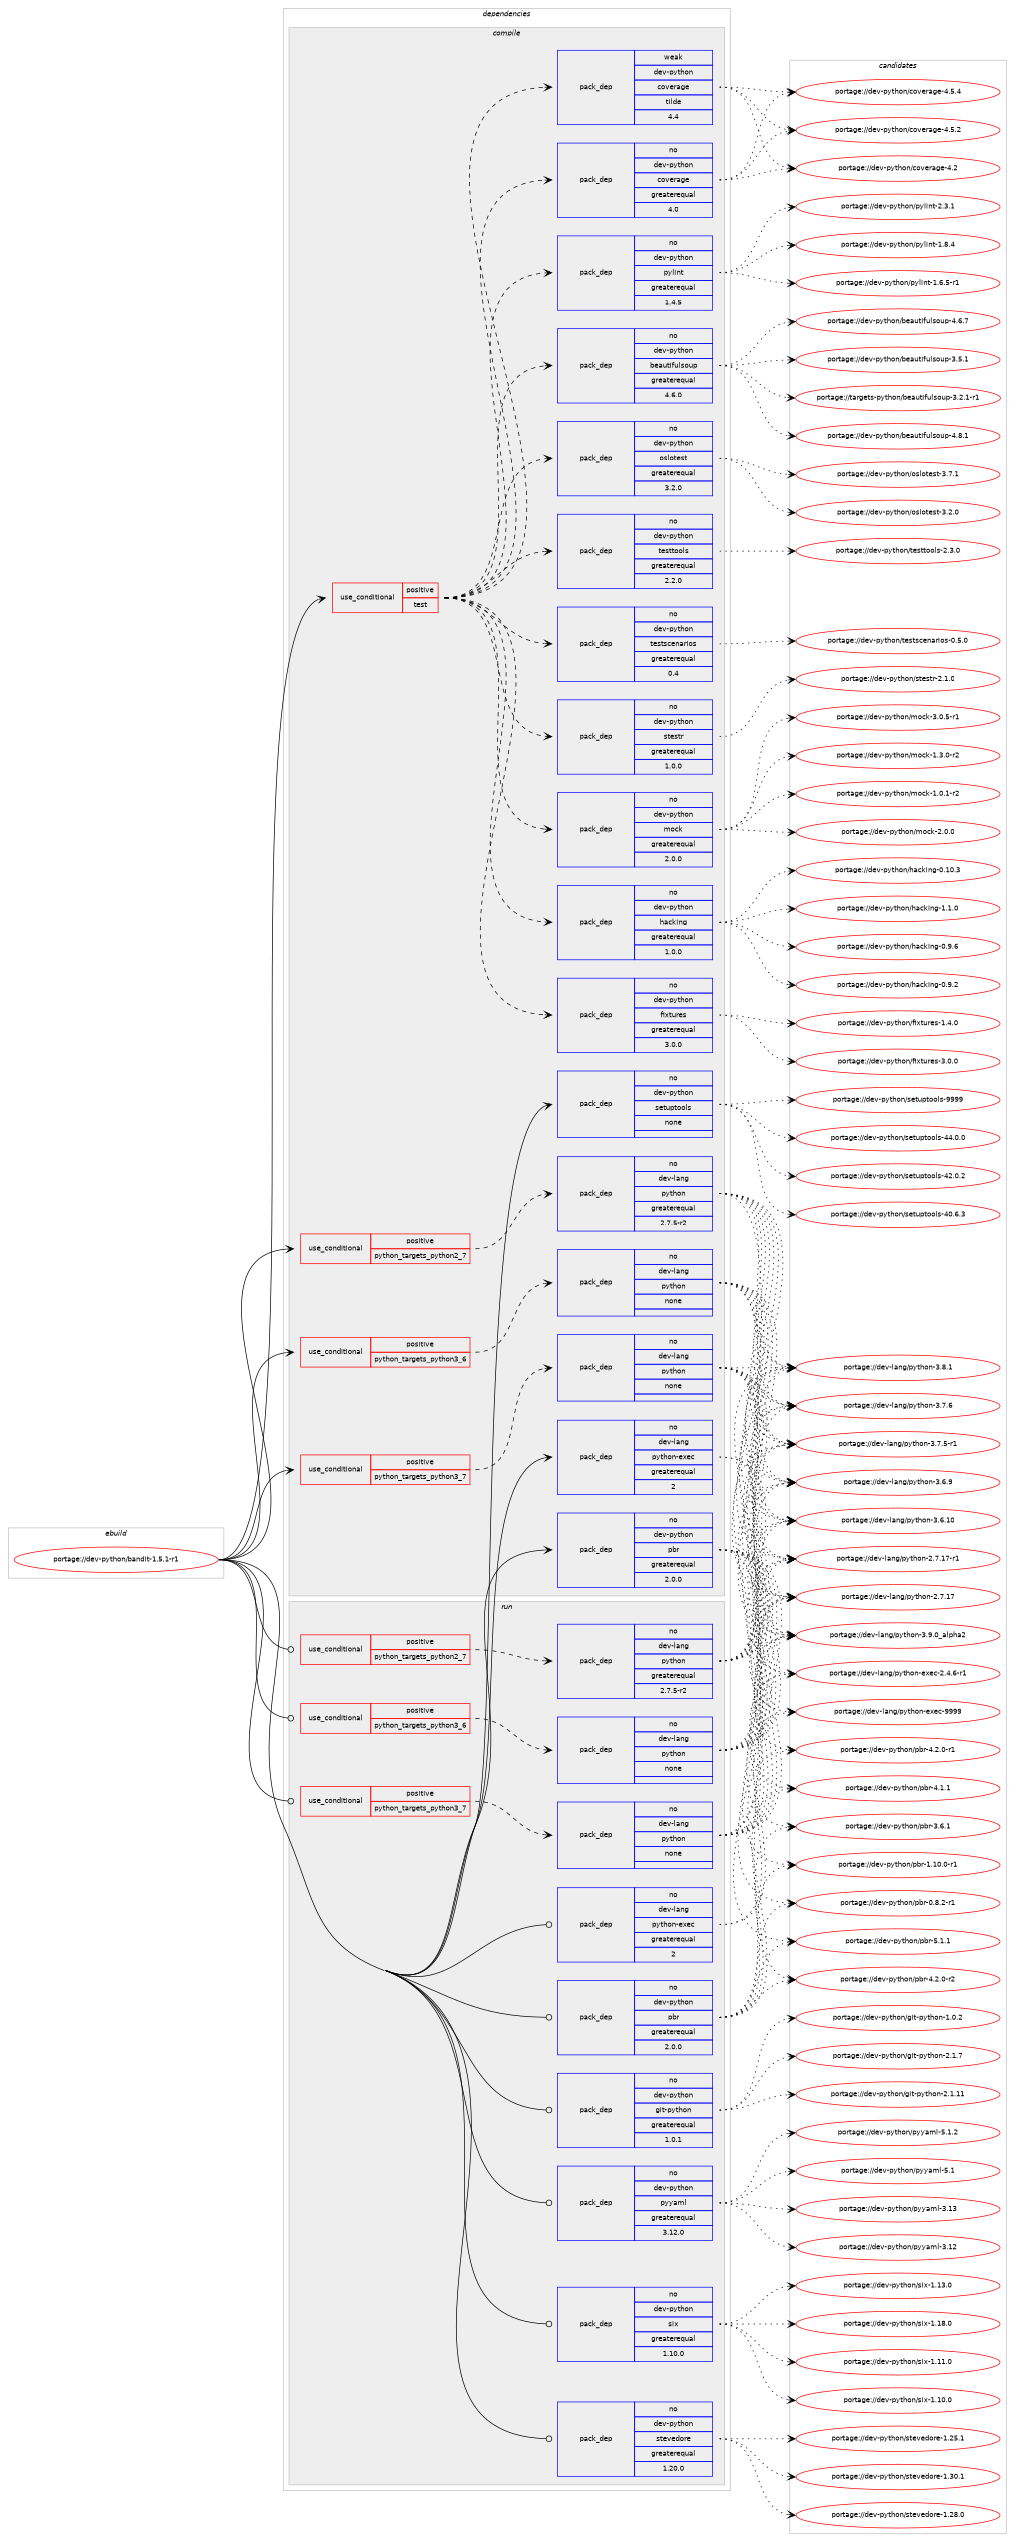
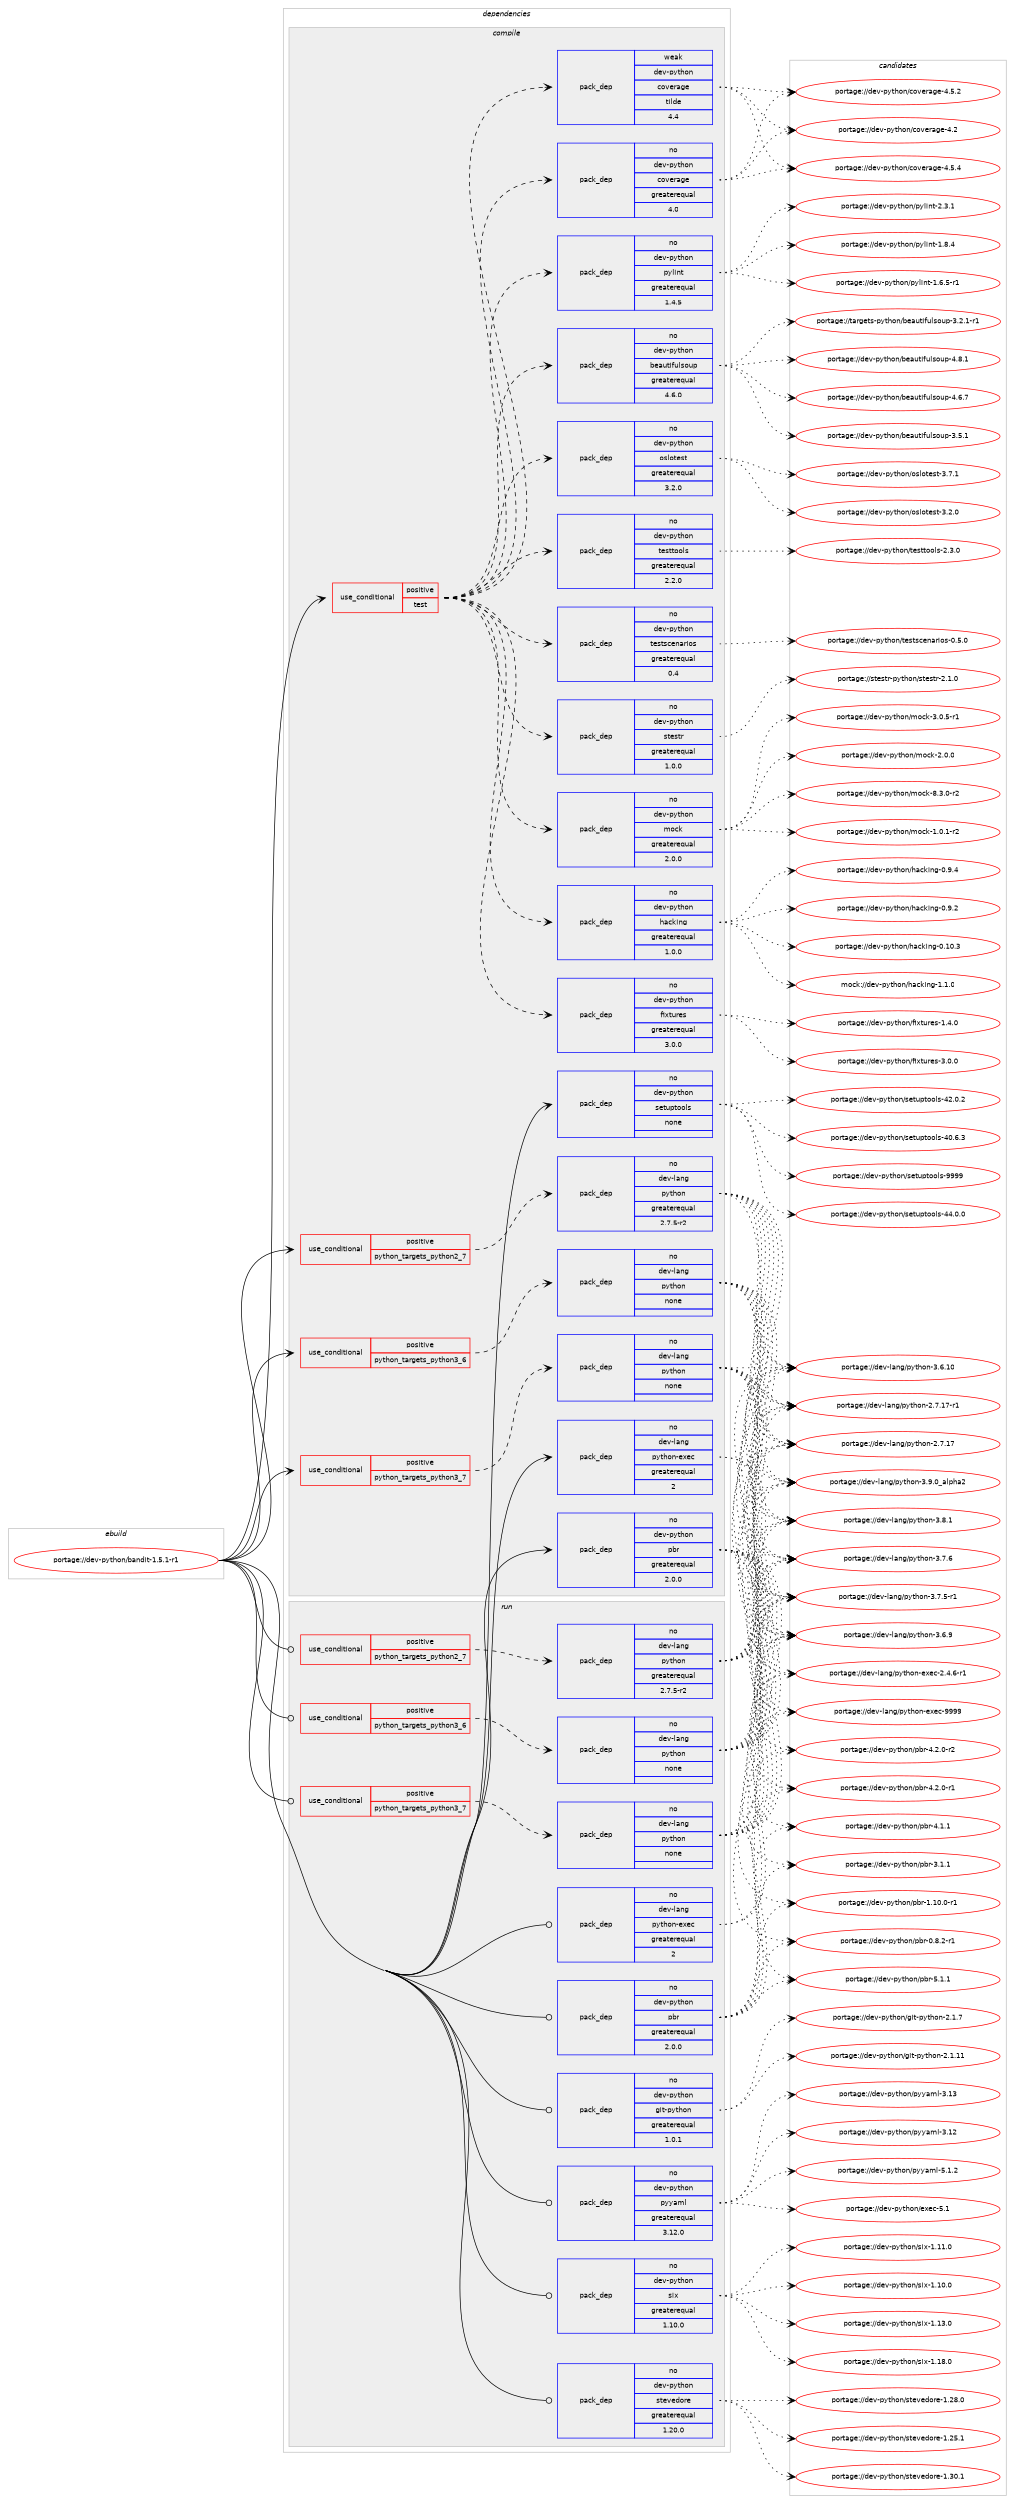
node "portage://dev-python/stestr-2.1.0": label "portage://dev-python/stestr-2.1.0" -> "portage://stestr-python/stestr-2.1.0"
node "portage://dev-python/mock-1.3.0-r2": label "portage://dev-python/mock-1.3.0-r2" -> "portage://dev-python/mock-8.3.0-r2"
node "portage://dev-python/hacking-1.1.0": label "portage://dev-python/hacking-1.1.0" -> "mock://dev-python/hacking-1.1.0"
node "portage://dev-python/hacking-0.9.6": label "portage://dev-python/hacking-0.9.6" -> "portage://dev-python/hacking-0.9.4"
node "portage://dev-python/pbr-3.6.1": label "portage://dev-python/pbr-3.6.1" -> "portage://dev-python/pbr-3.1.1"
node "portage://dev-python/git-python-1.0.2": removed
node "portage://dev-python/pyyaml-5.1": label "portage://dev-python/pyyaml-5.1" -> "portage://dev-python/exec-5.1"
